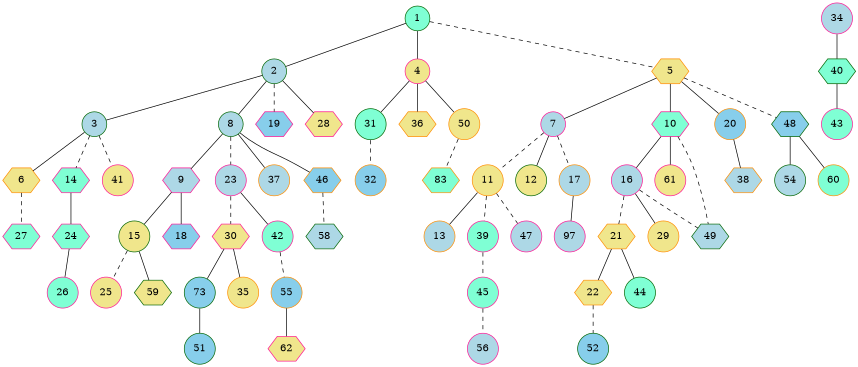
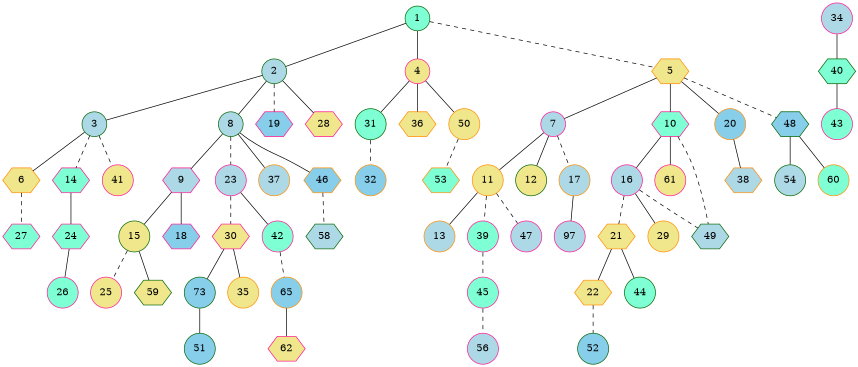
edge "7" -- "11": style dashed -> solid
node "83": label "83" -> "53"
node "55": label "55" -> "65"
